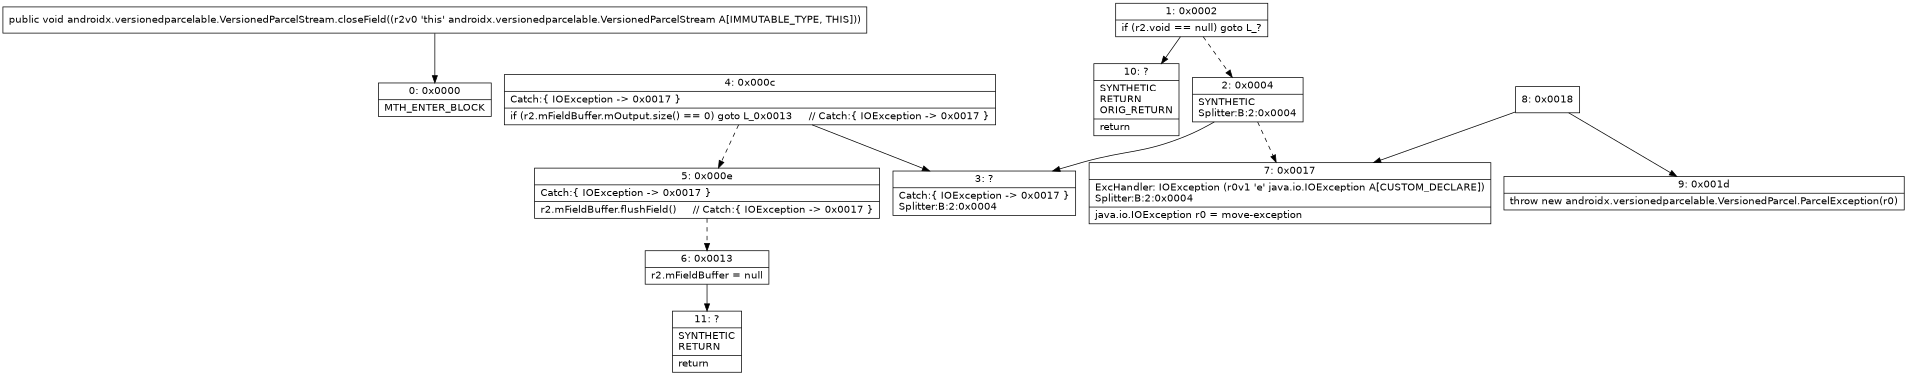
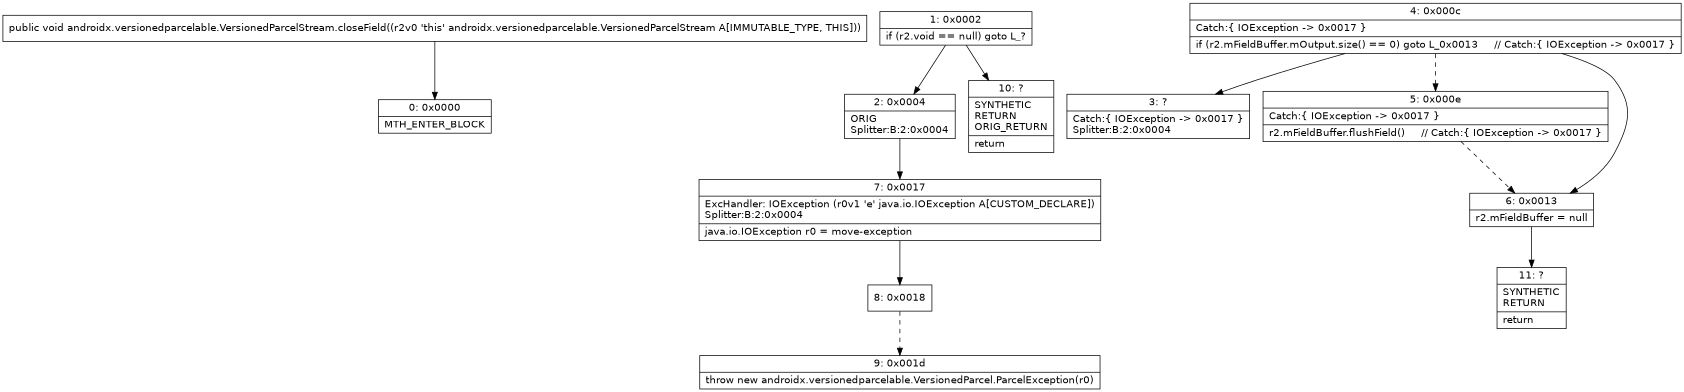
edge "1: 0x0002" -> "2: 0x0004": style dashed -> solid
node "2: 0x0004": text "SYNTHETIC" -> "ORIG"
edge "4: 0x000c" -> "6: 0x0013": added
edge "8: 0x0018" -> "7: 0x0017": reversed
edge "2: 0x0004" -> "7: 0x0017": style dashed -> solid
edge "8: 0x0018" -> "9: 0x001d": style solid -> dashed
edge "2: 0x0004" -> "3: ?": removed
